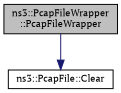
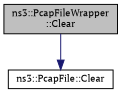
node "ns3::PcapFileWrapper ::PcapFileWrapper": label "ns3::PcapFileWrapper ::PcapFileWrapper" -> "ns3::PcapFileWrapper ::Clear"
